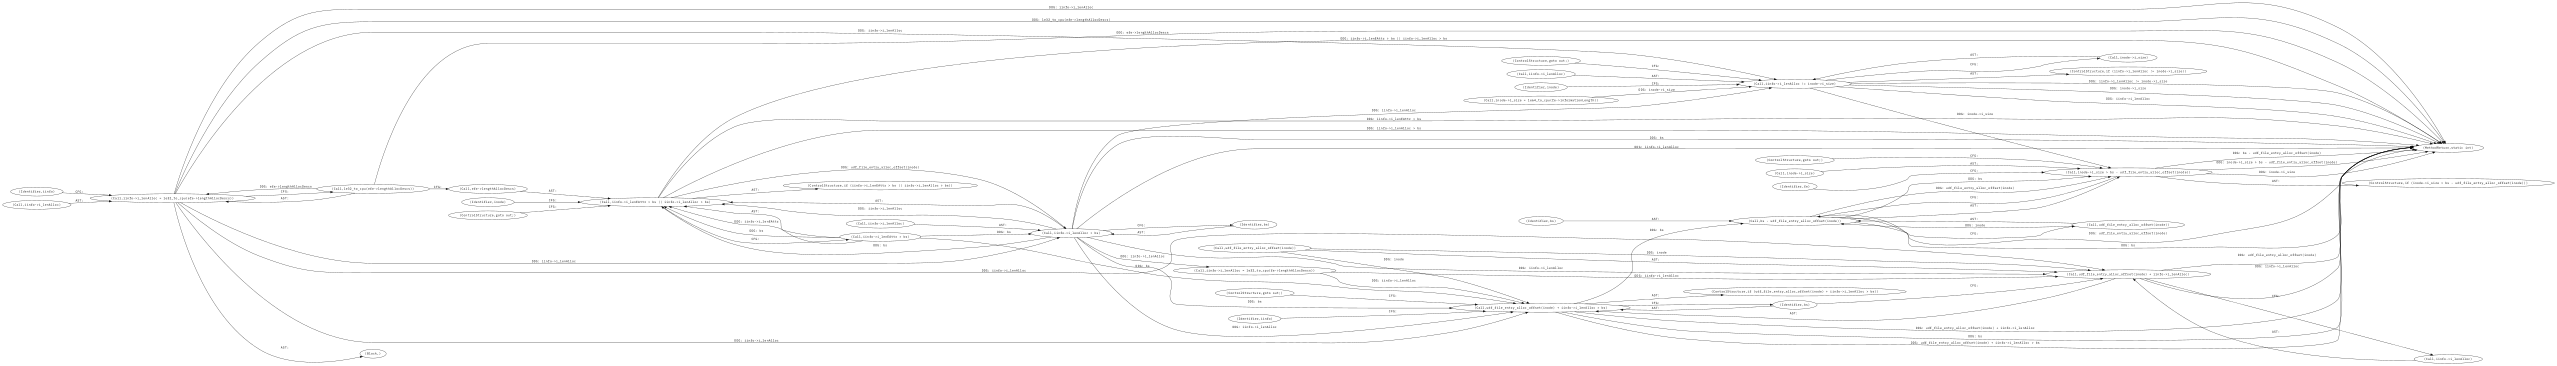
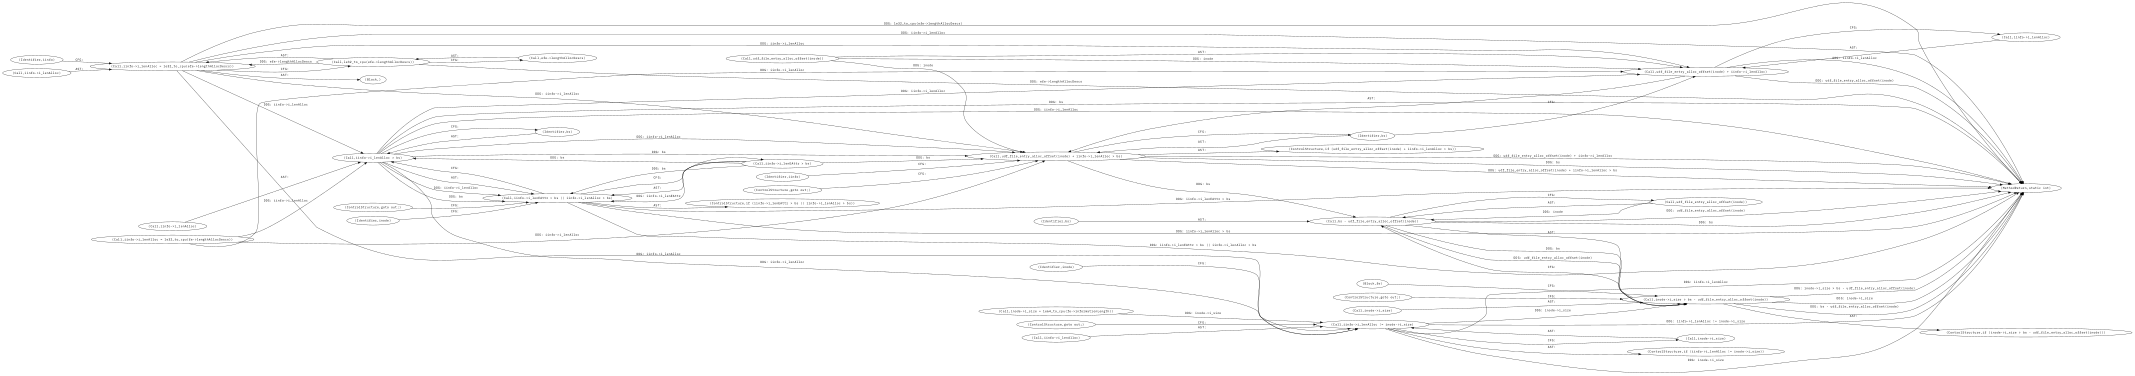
edge "(Call,iinfo->i_lenEAttr > bs || iinfo->i_lenAlloc > bs)" -> "(Call,iinfo->i_lenAlloc > bs)": label "DDG: udf_file_entry_alloc_offset(inode)" -> "CFG: "
node "(Identifier,fe)": label "(Identifier,fe)" -> "(Block,fe)"
edge "(Call,efe->lengthAllocDescs)" -> "(Call,iinfo->i_lenEAttr > bs || iinfo->i_lenAlloc > bs)": now "(Call,efe->lengthAllocDescs)" -> "(Call,le32_to_cpu(efe->lengthAllocDescs))"
edge "(Call,iinfo->i_lenAlloc > bs)" -> "(Call,iinfo->i_lenAlloc = le32_to_cpu(fe->lengthAllocDescs))": reversed
